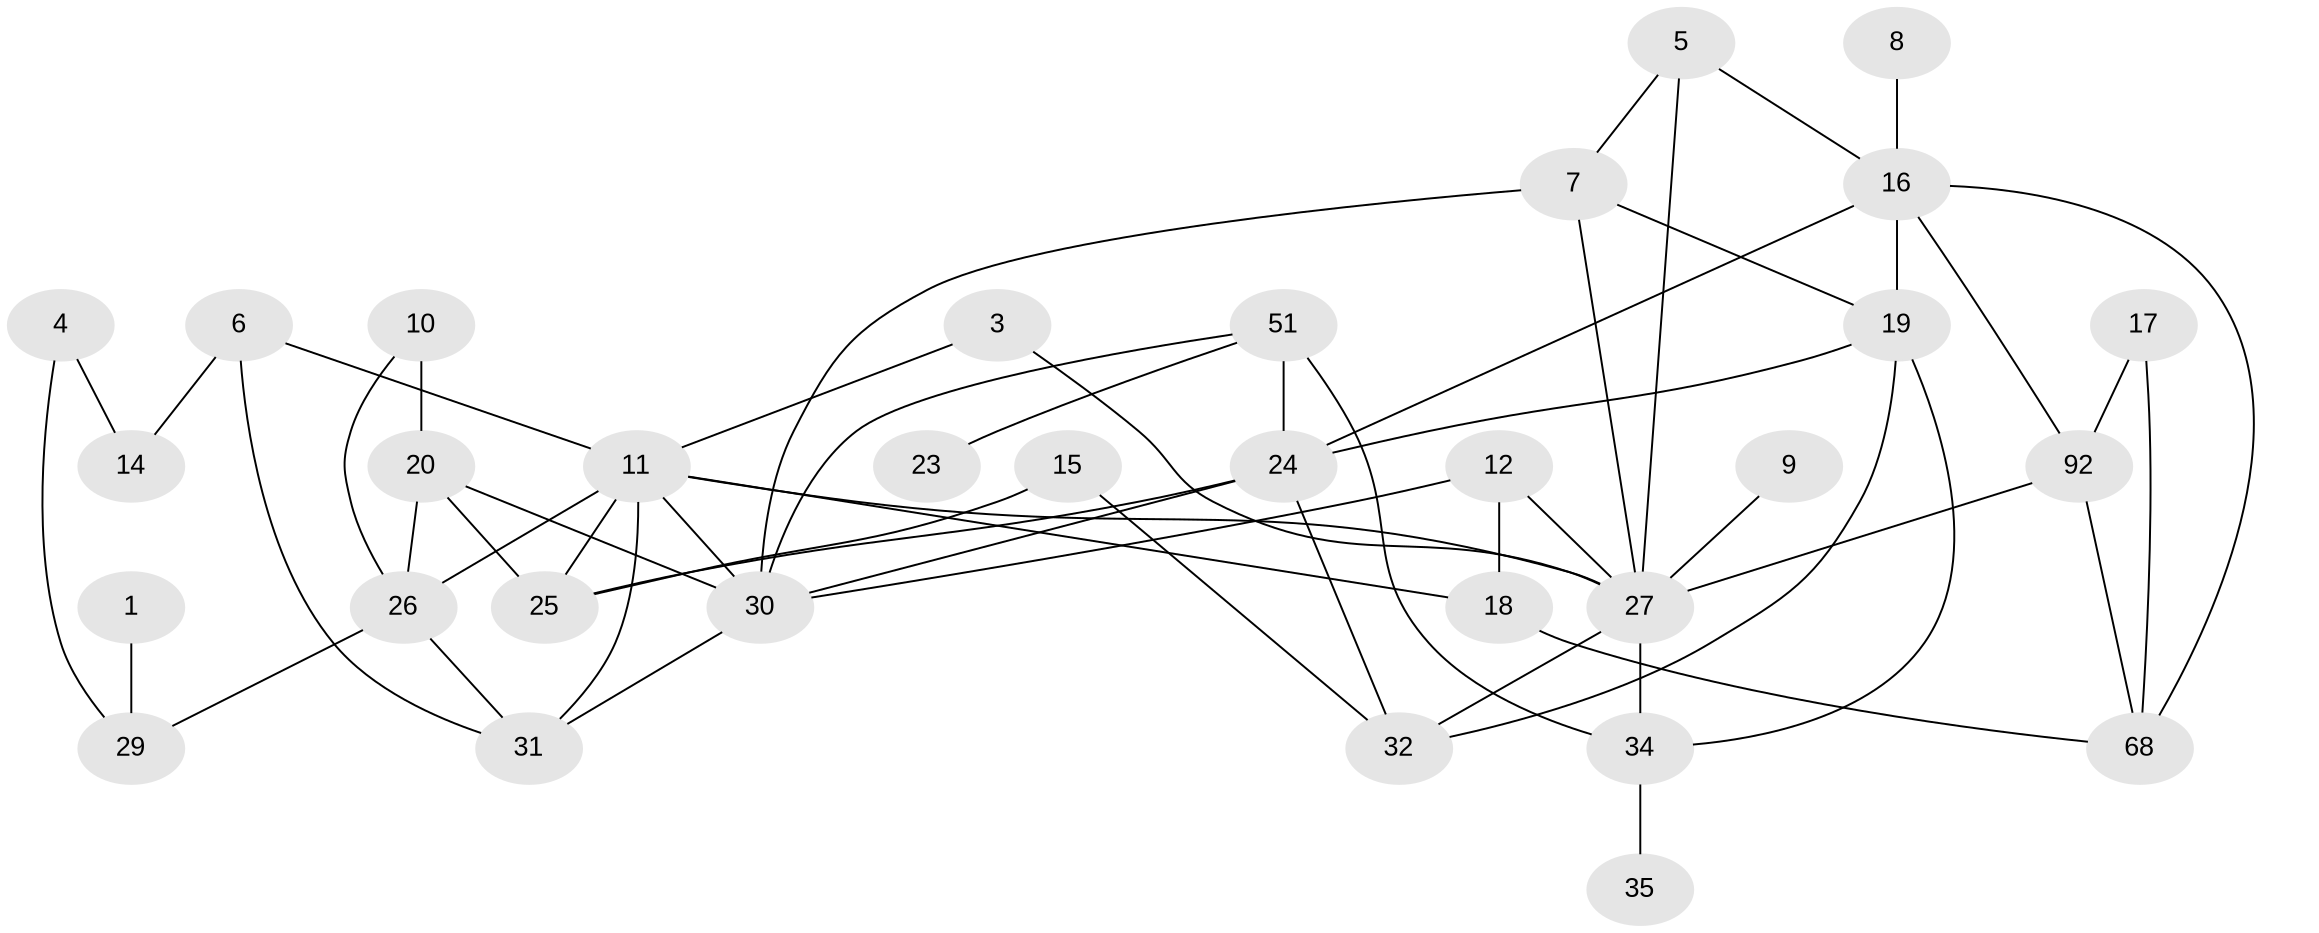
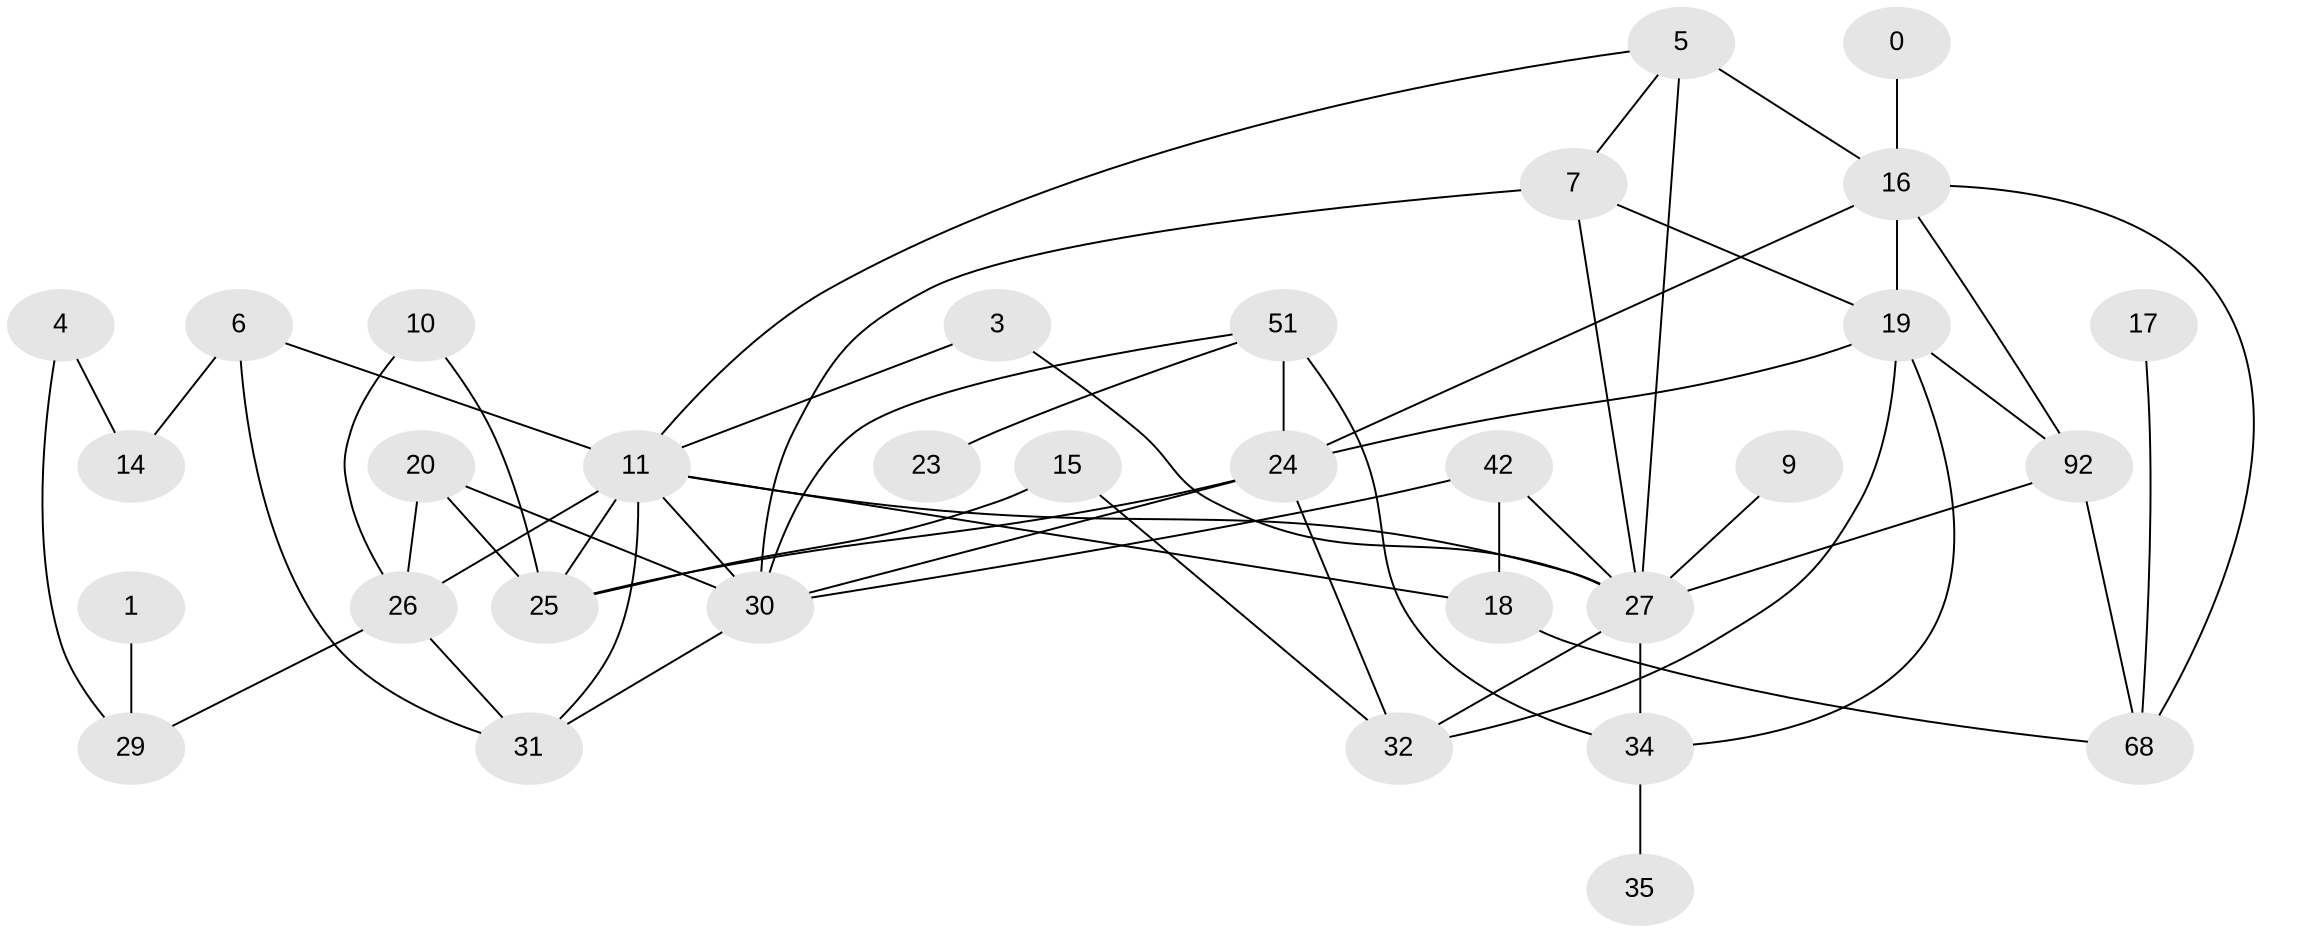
node "8": label "8" -> "0"
edge "5" -- "11": added
edge "17" -- "92": now "19" -- "92"
edge "10" -- "20": now "10" -- "25"
node "12": label "12" -> "42"
